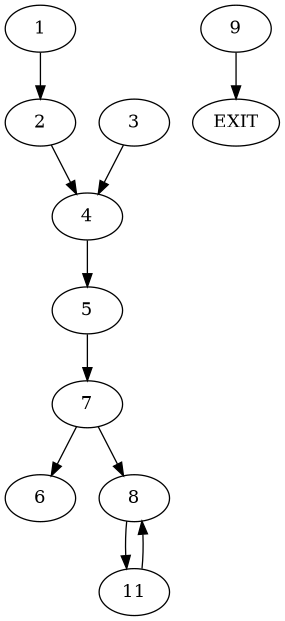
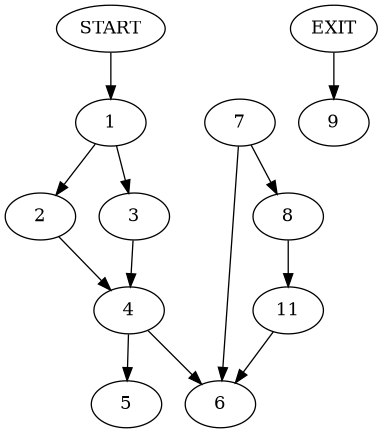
node "START": added
edge "9" -> "EXIT": reversed
edge "1" -> "3": added
edge "5" -> "7": removed
edge "4" -> "6": added
edge "11" -> "8": now "11" -> "6"
